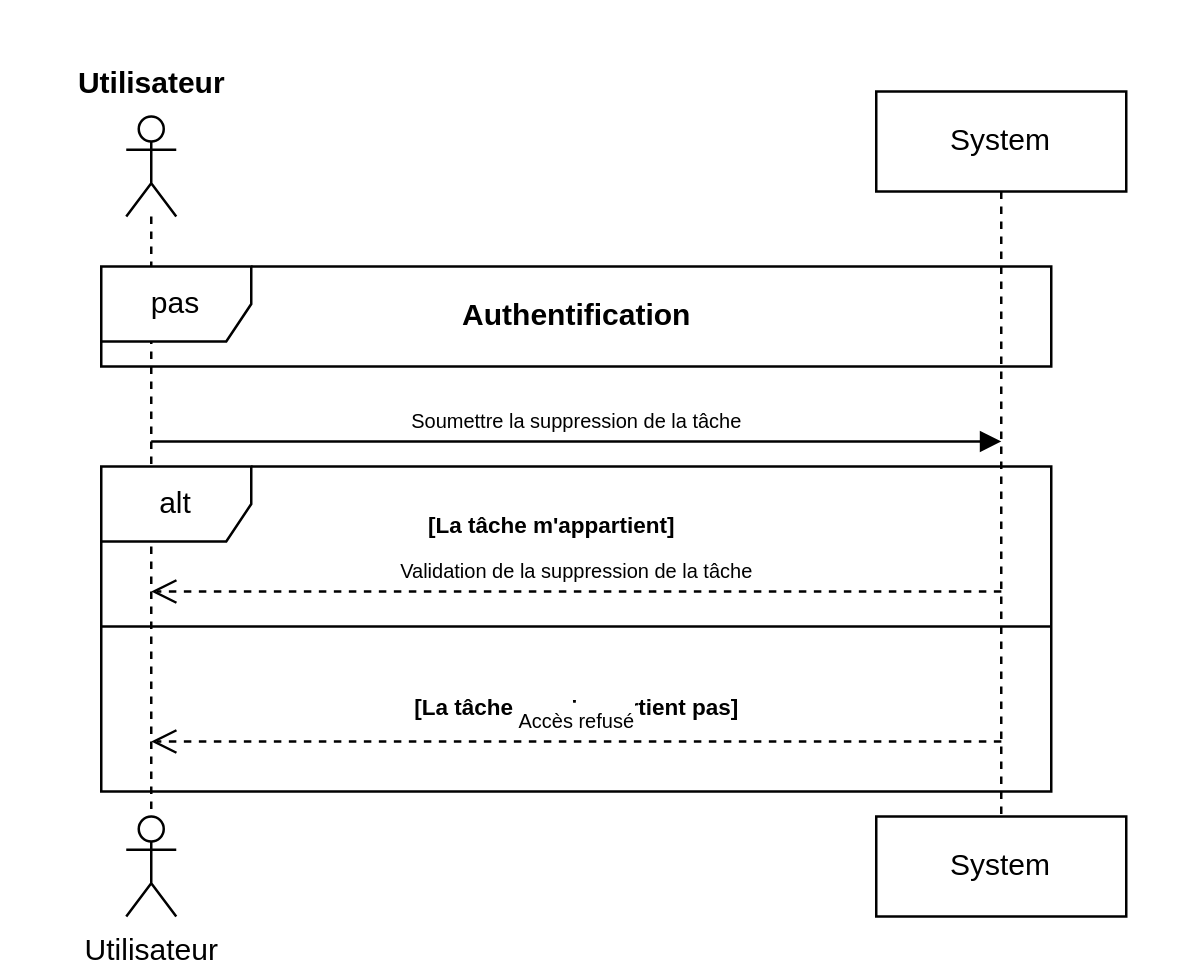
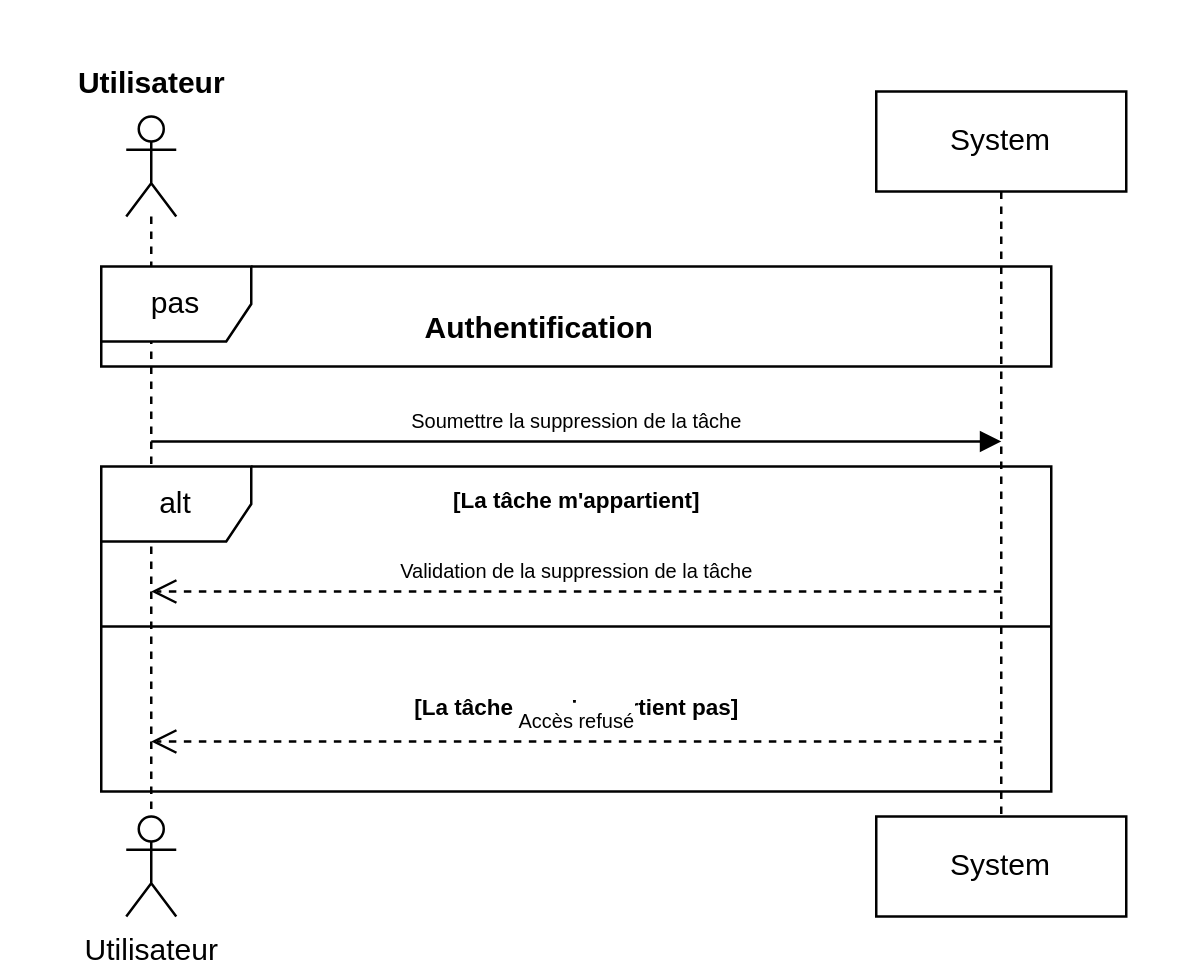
node "Authentification": moved (576, 316) -> (539, 329)
node "[La tâche m'appartient]": moved (551, 524) -> (576, 499)
